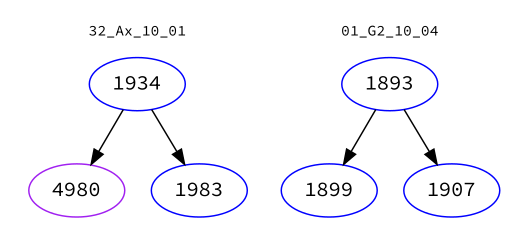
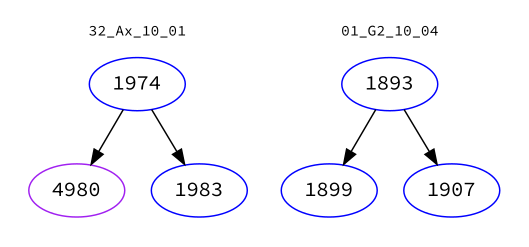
node "1934": label "1934" -> "1974"
